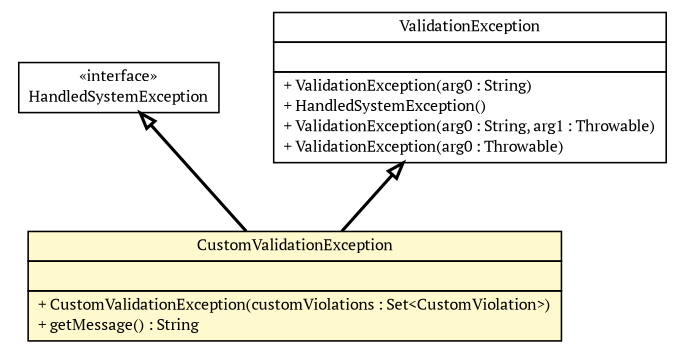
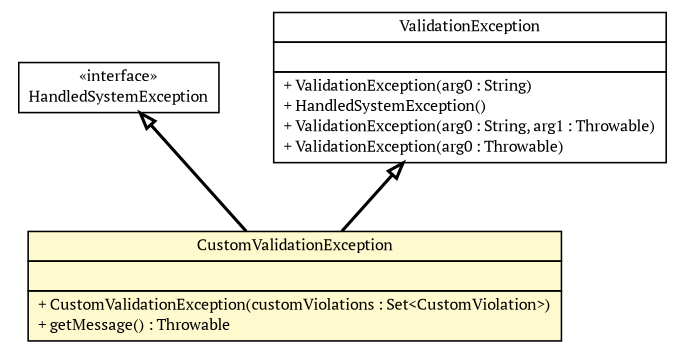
node "CustomValidationException": text "+ getMessage() : String" -> "+ getMessage() : Throwable"
